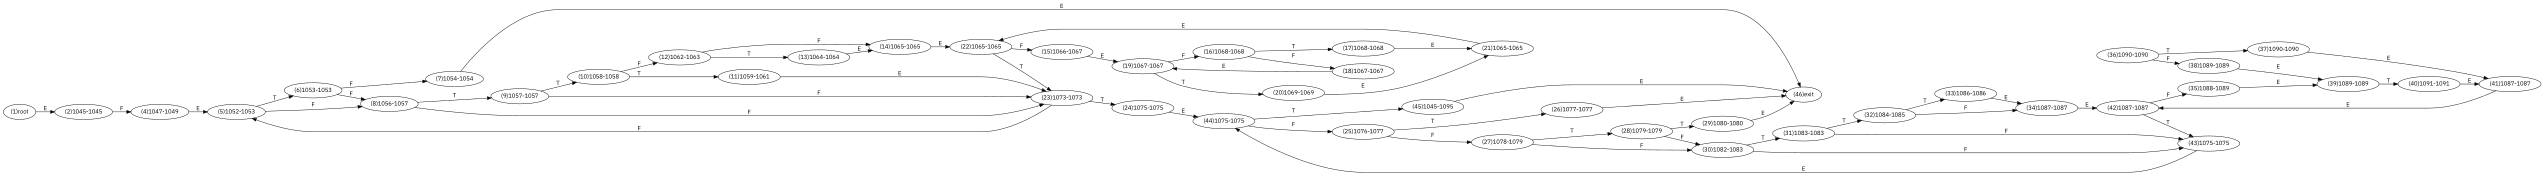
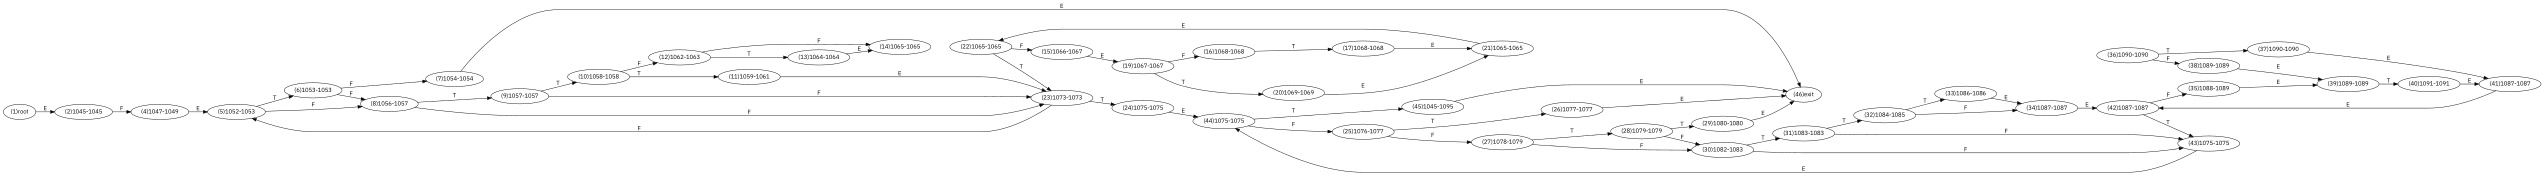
edge "(14)1065-1065" -> "(22)1065-1065": removed, label "E"
node "(18)1067-1067": removed
